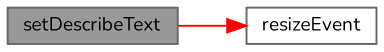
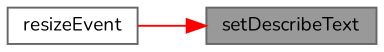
edge "setDescribeText" -> "resizeEvent": reversed
